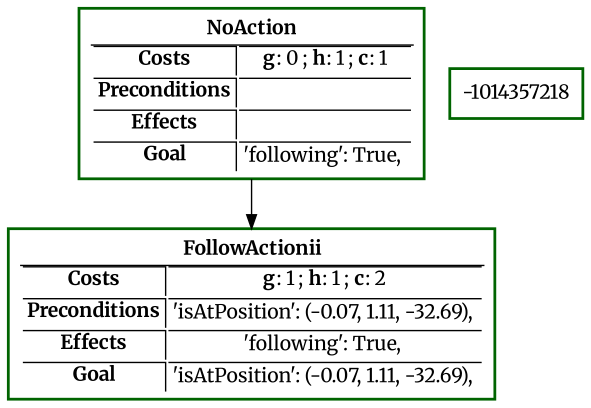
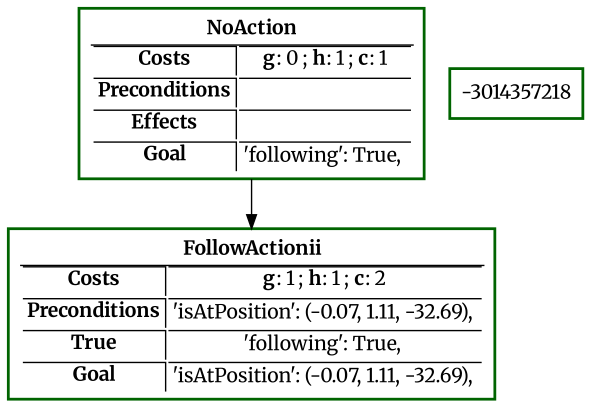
node "-1014357218": label "-1014357218" -> "-3014357218"
node "FollowActionii": text "Effects" -> "True"
